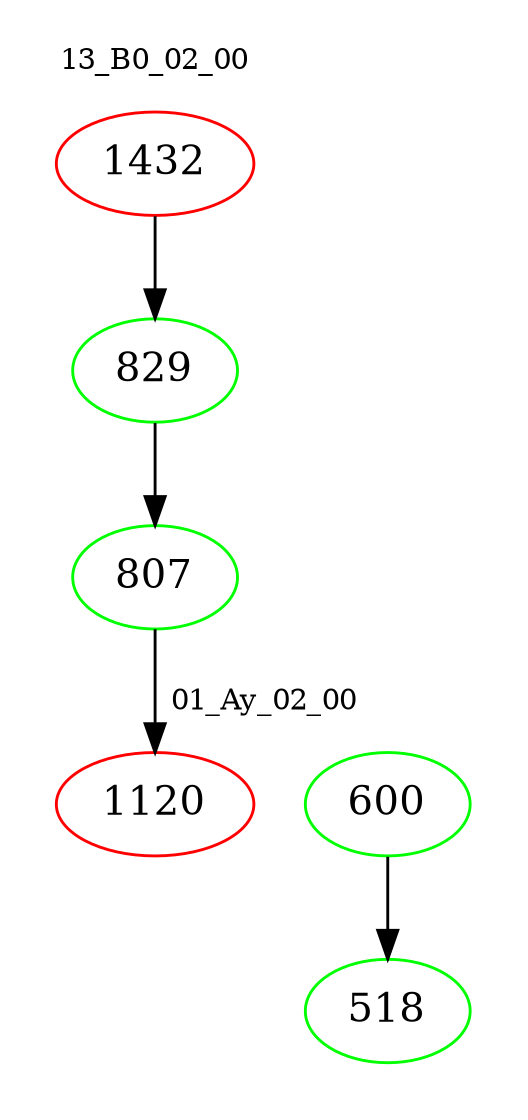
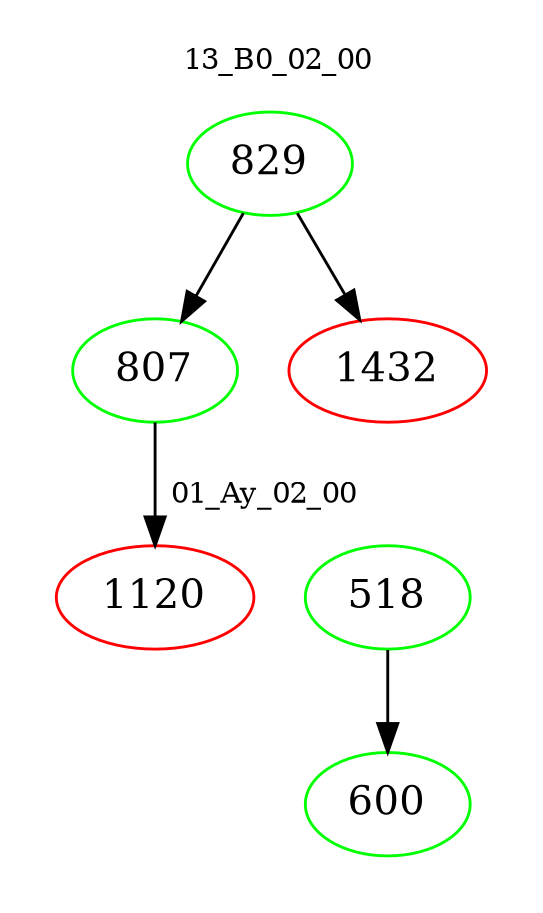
edge "1432" -> "829": reversed
edge "600" -> "518": reversed
